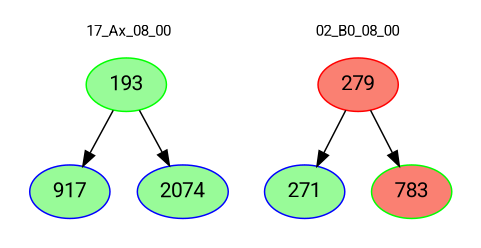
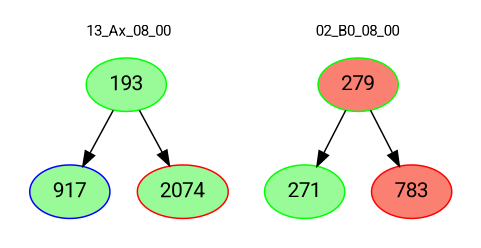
cluster "17_Ax_08_00": label "17_Ax_08_00" -> "13_Ax_08_00"
node "279": color red -> green
node "2074": color blue -> red
node "271": color blue -> green
node "783": color green -> red
